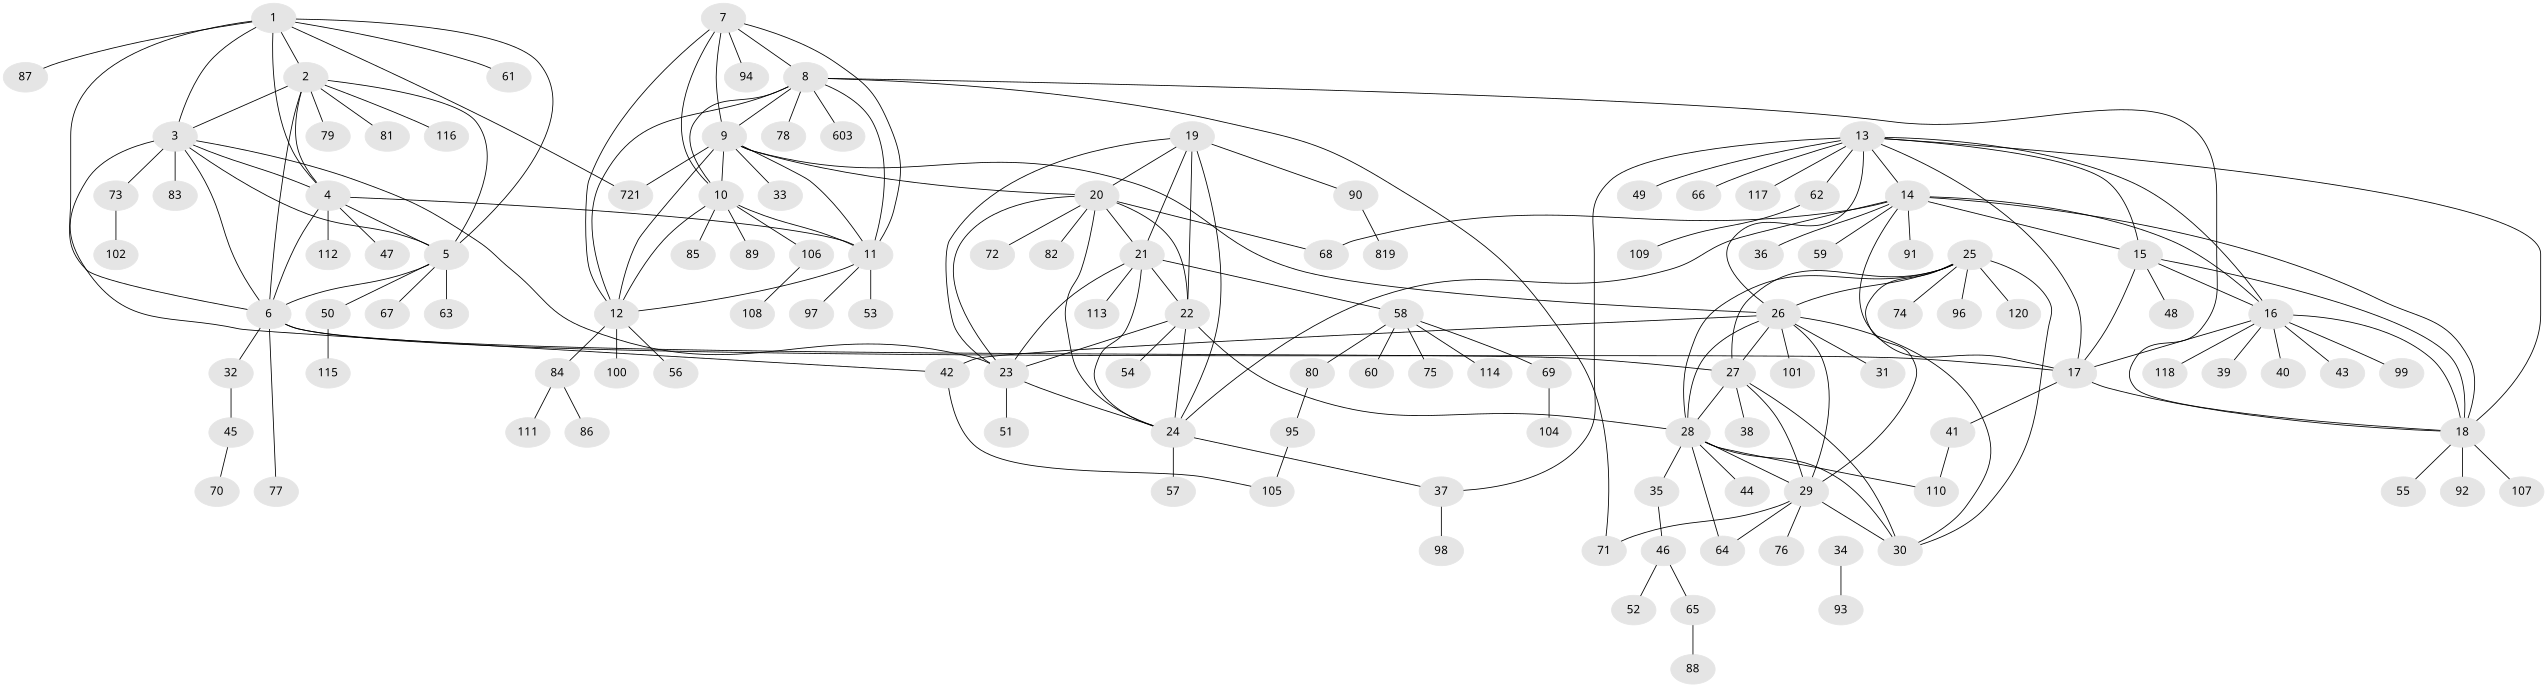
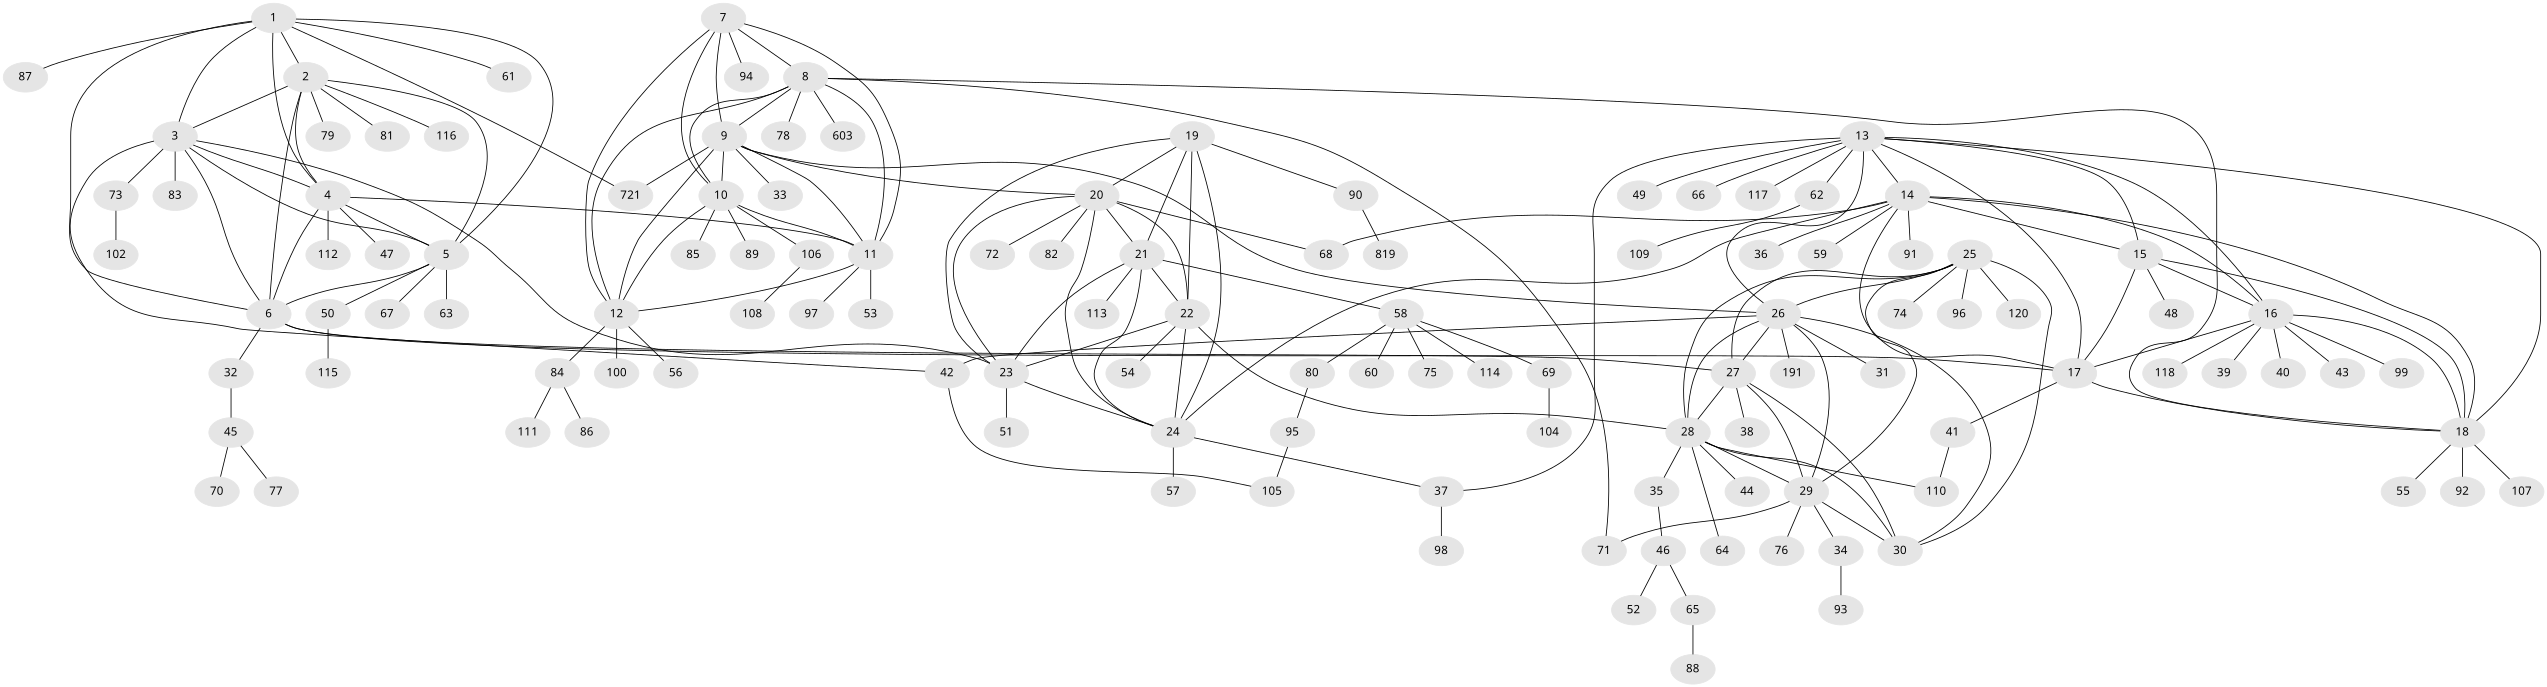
node "101": label "101" -> "191"
edge "6" -- "77": now "45" -- "77"
edge "29" -- "64": now "29" -- "34"
